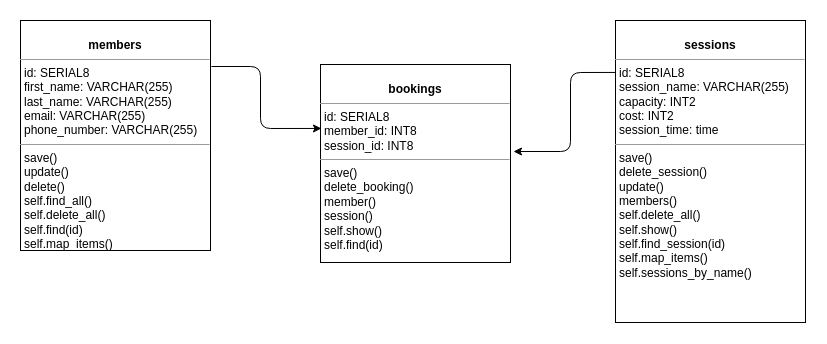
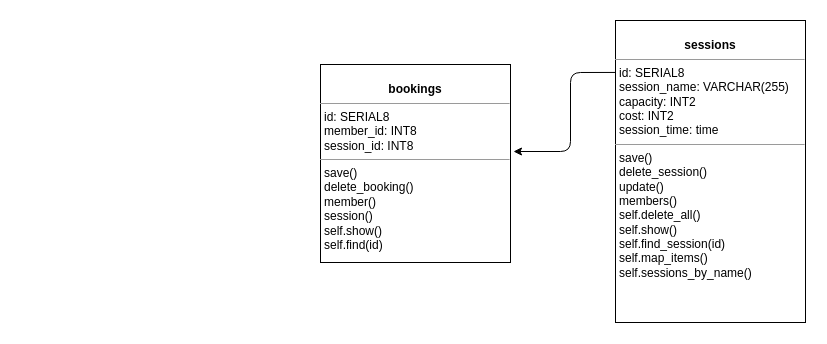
edge "members id: SERIAL8 first_name: VARCHAR(255) last_name: VARCHAR(255) email: VARCHAR(255) phone_number: VARCHAR(255) save() update() delete() self.find_all() self.delete_all() self.find(id) self.map_items()" -> "bookings id: SERIAL8 member_id: INT8 session_id: INT8 save() delete_booking() member() session() self.show() self.find(id)": removed
node "members id: SERIAL8 first_name: VARCHAR(255) last_name: VARCHAR(255) email: VARCHAR(255) phone_number: VARCHAR(255) save() update() delete() self.find_all() self.delete_all() self.find(id) self.map_items()": removed
